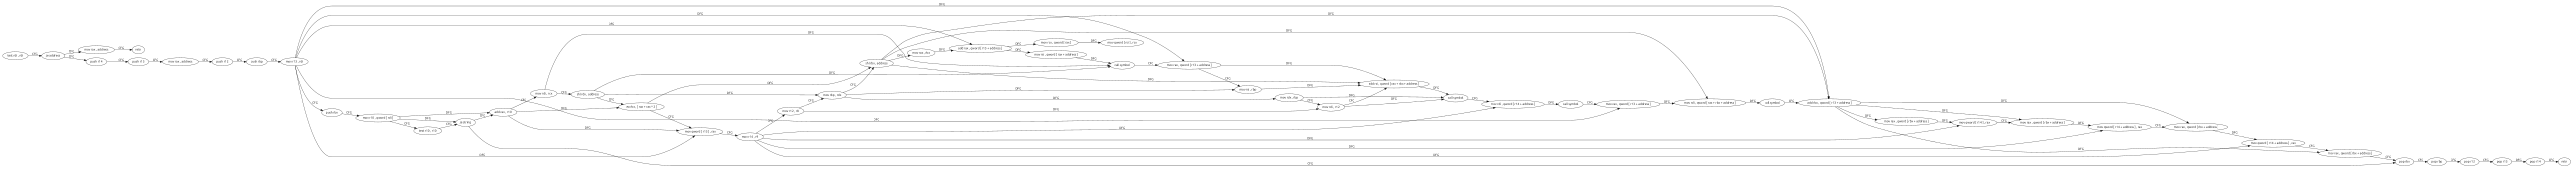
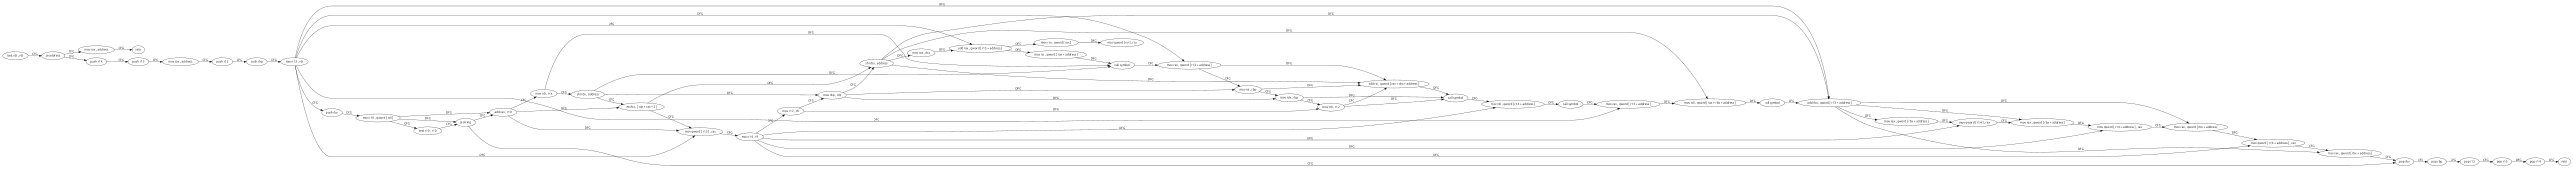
edge "mov rsi , rbp" -> "mov rdx , rbp": added, label "CFG"
